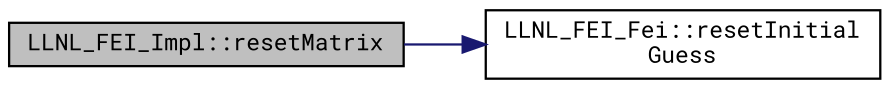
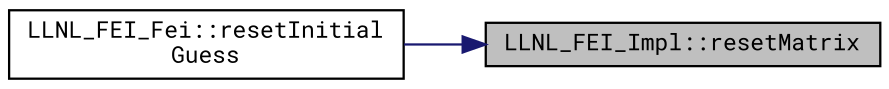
edge "LLNL_FEI_Impl::resetMatrix" -> "LLNL_FEI_Fei::resetInitial Guess": reversed
